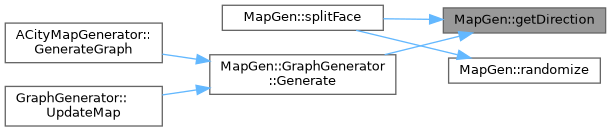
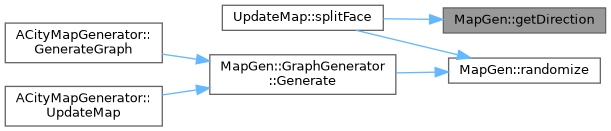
node "MapGen::splitFace": label "MapGen::splitFace" -> "UpdateMap::splitFace"
edge "MapGen::GraphGenerator ::Generate" -> "MapGen::getDirection": now "MapGen::GraphGenerator ::Generate" -> "MapGen::randomize"
node "GraphGenerator:: UpdateMap": label "GraphGenerator:: UpdateMap" -> "ACityMapGenerator:: UpdateMap"
